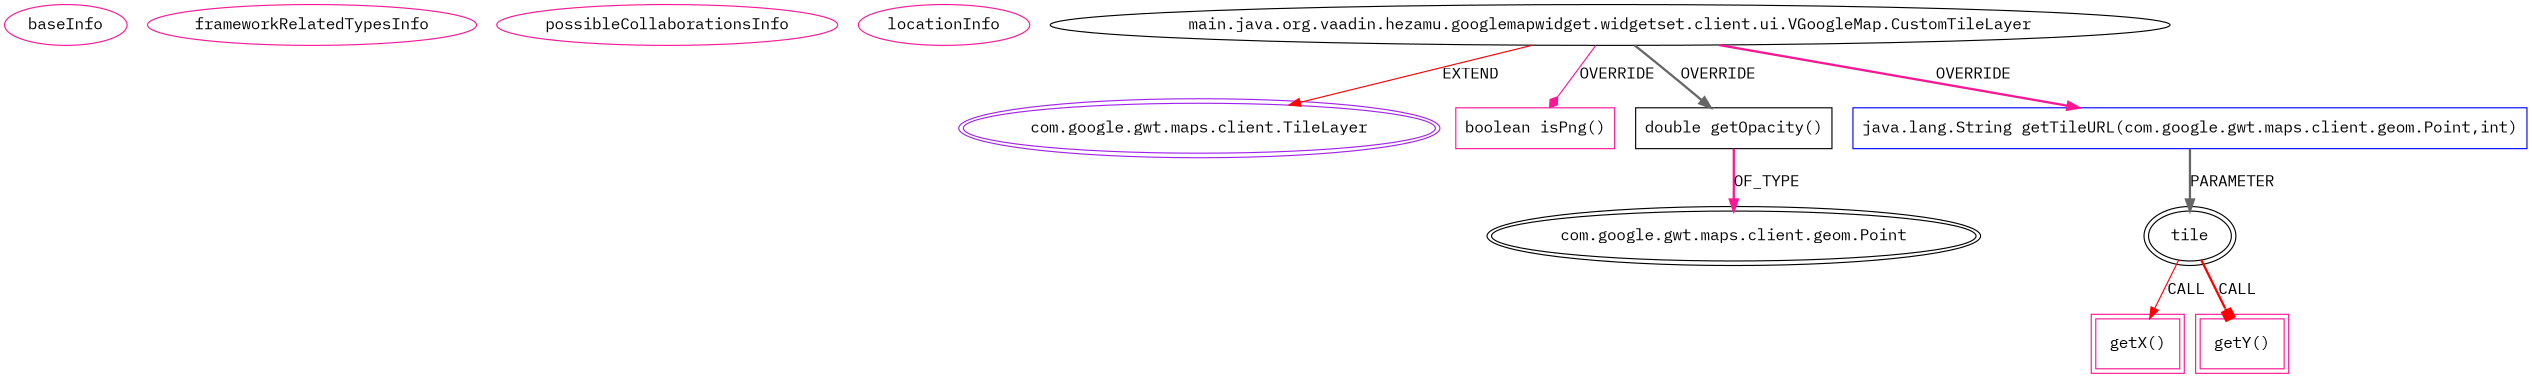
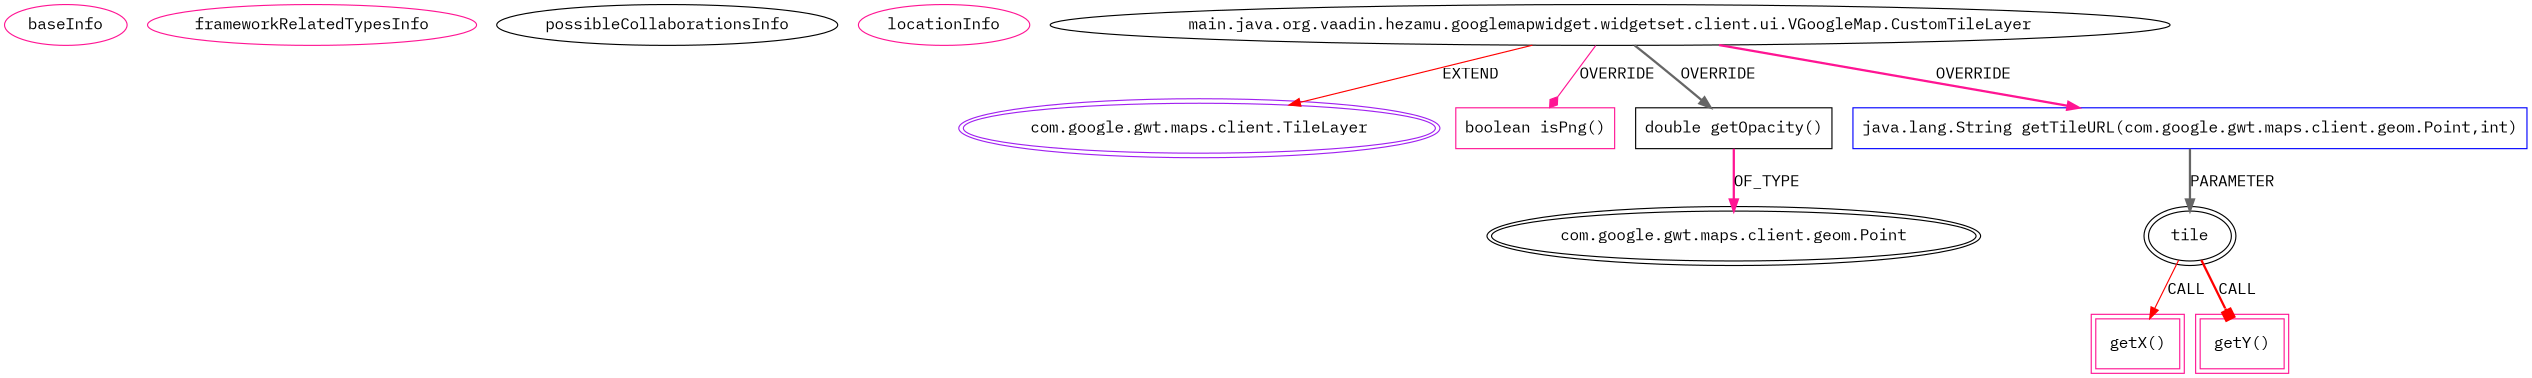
node "possibleCollaborationsInfo": color deeppink -> black
